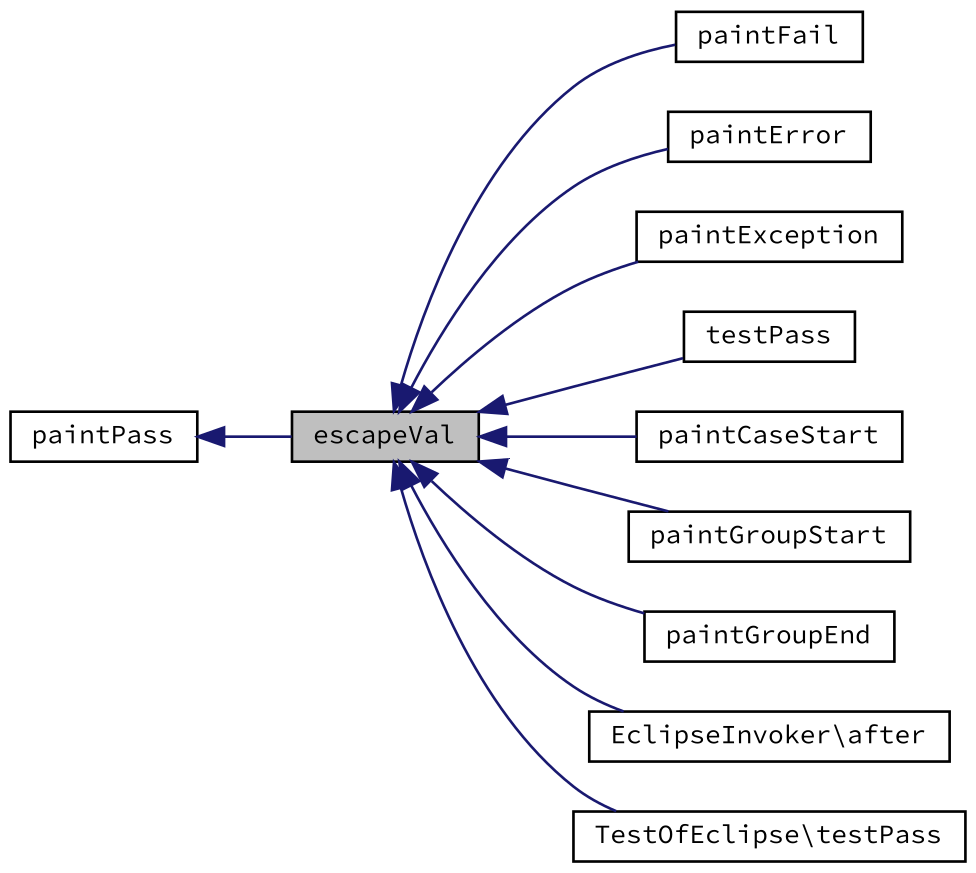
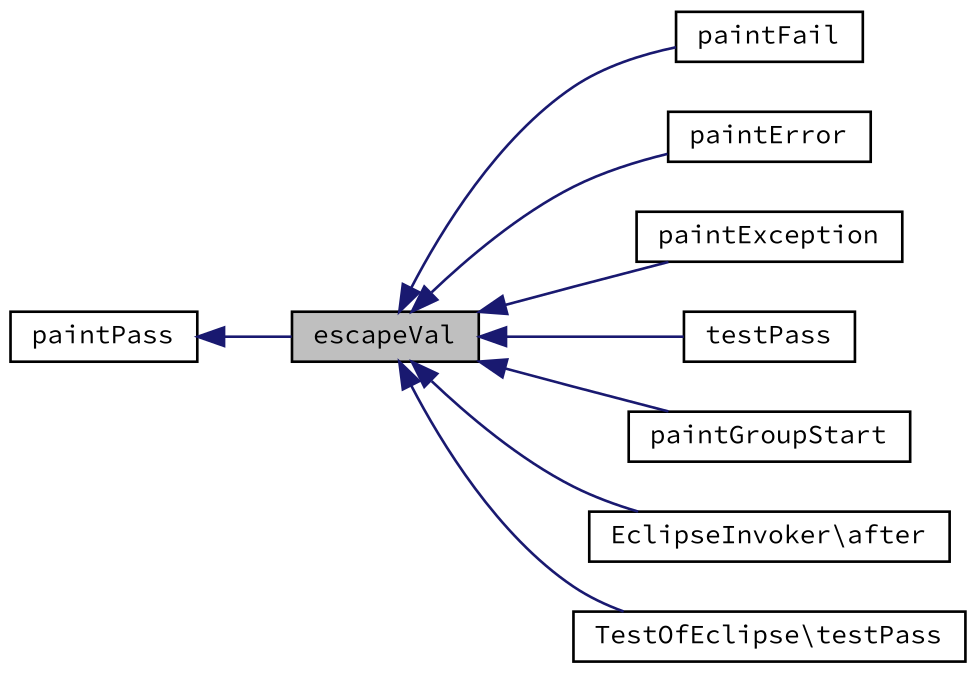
node "paintCaseStart": removed
node "paintGroupEnd": removed
